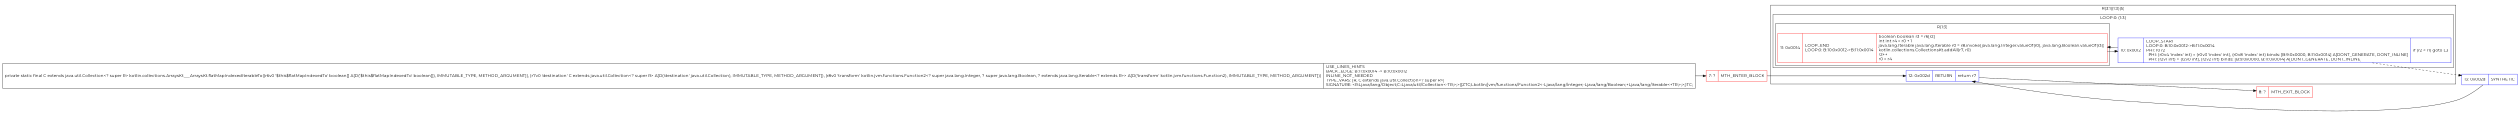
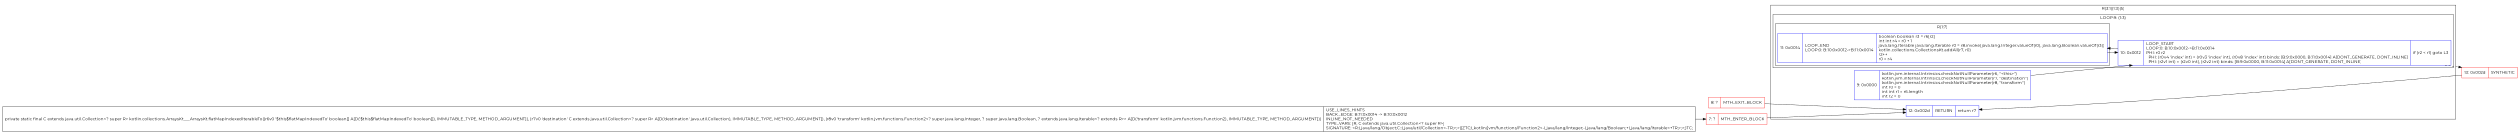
cluster "LOOP:0: (1:3)": label "LOOP:0: (1:3)" -> "LOOP:9: (1:3)"
cluster "R(1:3)": label "R(1:3)" -> "R(1:7)"
node "11: 0x0014": color red -> blue
node "13: 0x002d": color blue -> red
edge "12: 0x002d" -> "8: ?": reversed
node "9: 0x0000": added
